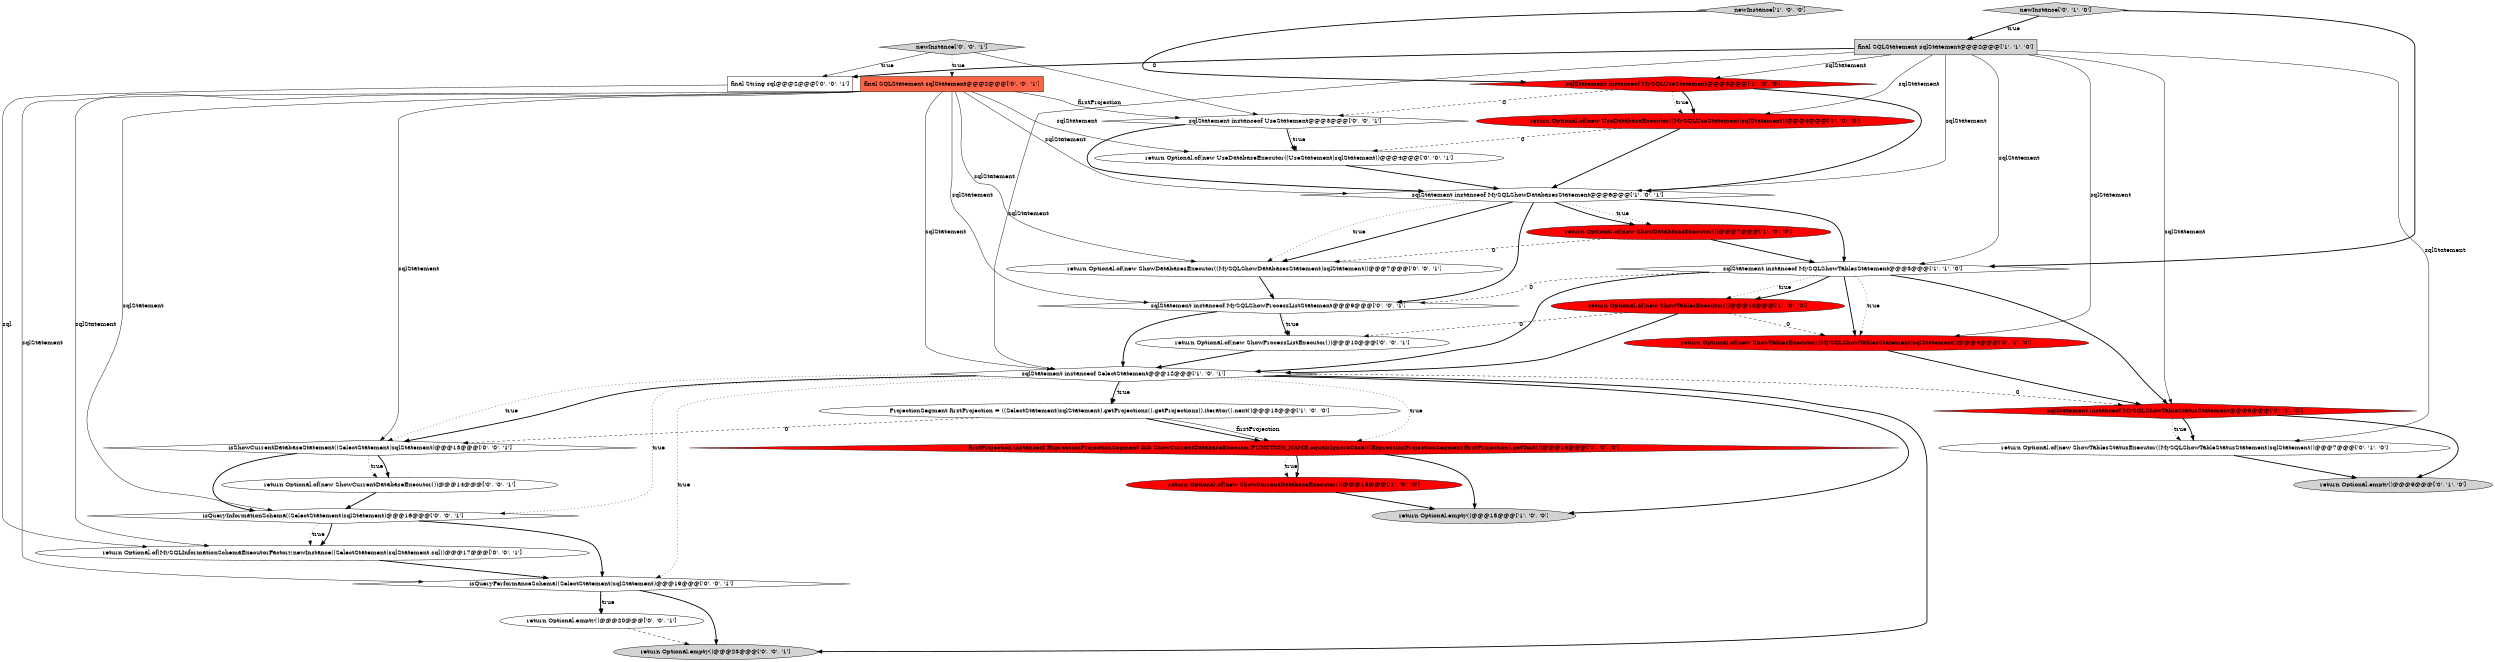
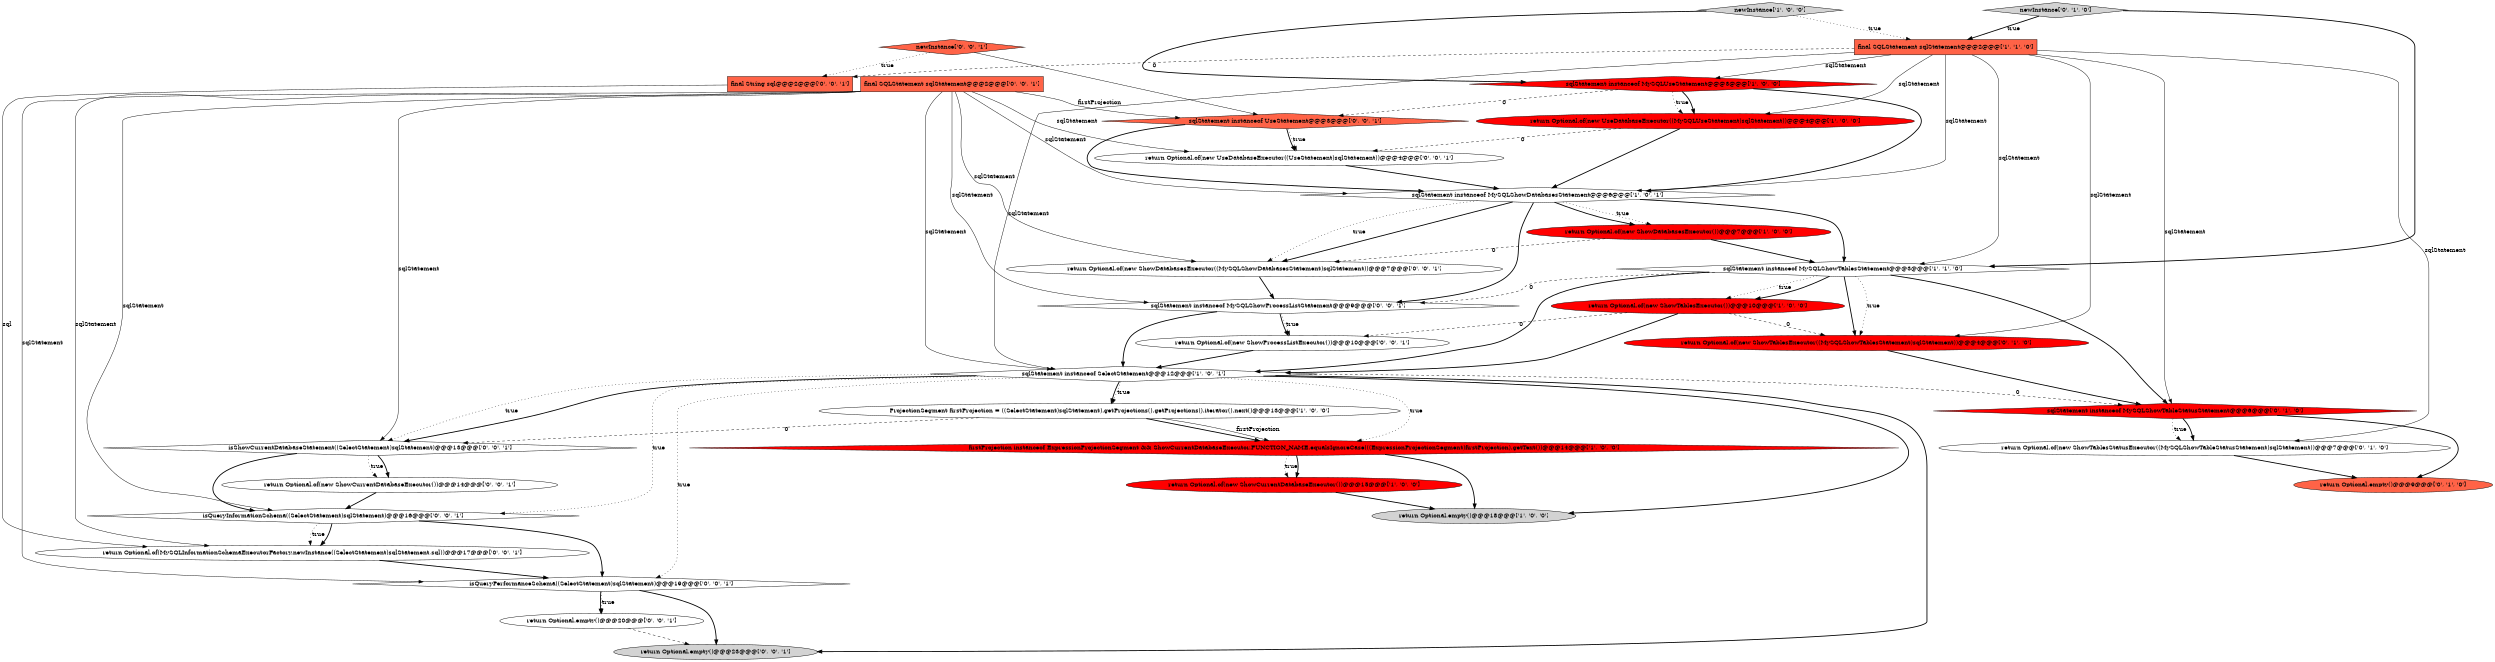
edge "newInstance['1', '0', '0']" -> "final SQLStatement sqlStatement@@@2@@@['1', '1', '0']": added, label "true"
node "newInstance['0', '0', '1']": fillcolor lightgray -> tomato
node "final SQLStatement sqlStatement@@@2@@@['1', '1', '0']": fillcolor lightgray -> tomato
edge "final SQLStatement sqlStatement@@@2@@@['1', '1', '0']" -> "final String sql@@@2@@@['0', '0', '1']": style bold -> dashed
edge "newInstance['0', '0', '1']" -> "final String sql@@@2@@@['0', '0', '1']": style solid -> dotted
edge "newInstance['0', '0', '1']" -> "final SQLStatement sqlStatement@@@2@@@['0', '0', '1']": removed, label "true"
node "final String sql@@@2@@@['0', '0', '1']": fillcolor white -> tomato
node "sqlStatement instanceof UseStatement@@@3@@@['0', '0', '1']": fillcolor white -> tomato
node "return Optional.empty()@@@9@@@['0', '1', '0']": fillcolor lightgray -> tomato
